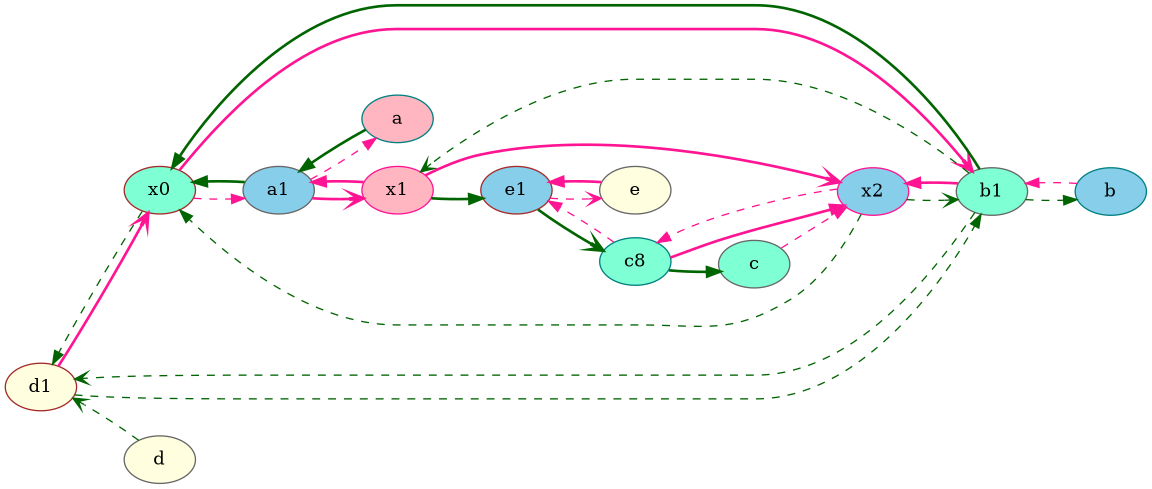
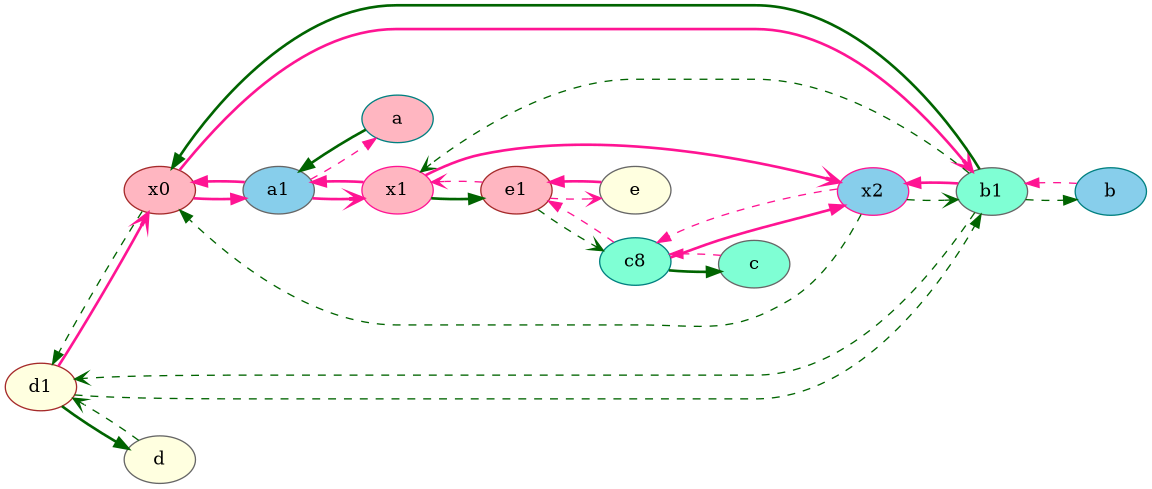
edge "a1" -> "x0": color darkgreen -> deeppink
edge "e1" -> "x1": added
node "x0": fillcolor aquamarine -> lightpink
node "e1": fillcolor skyblue -> lightpink
edge "x0" -> "a1": style dashed -> bold
edge "e1" -> "c8": style bold -> dashed
edge "c" -> "x2": now "c" -> "c8"
edge "d1" -> "d": added
